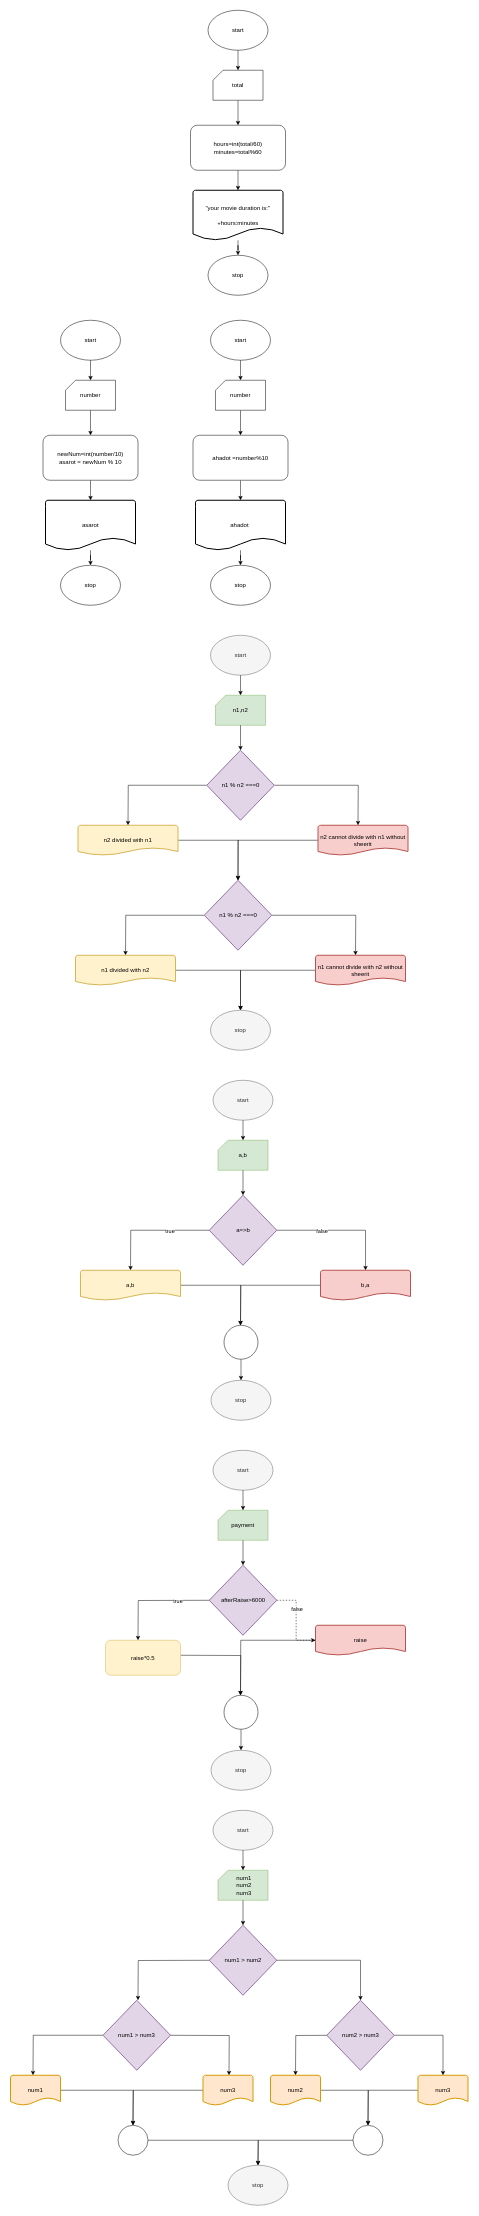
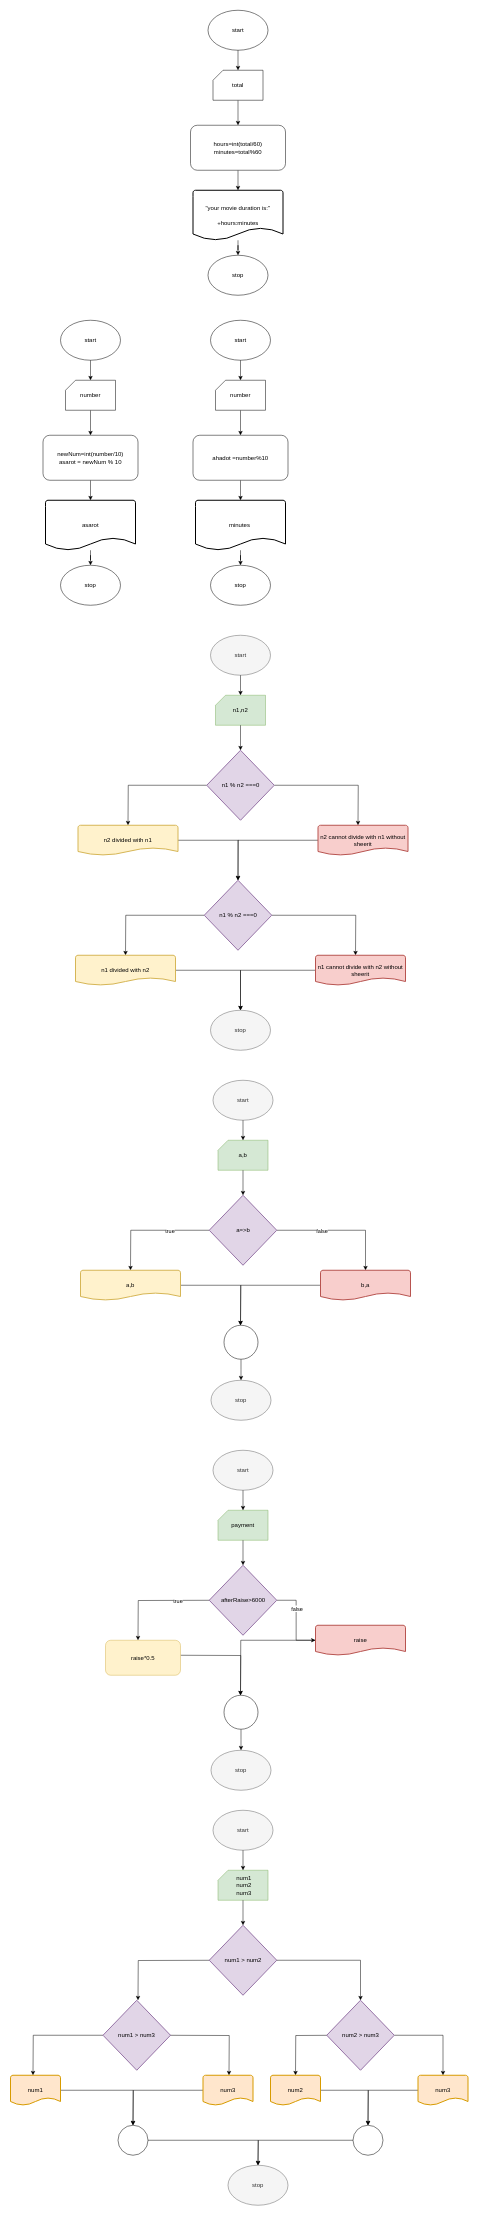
node "ahadot": label "ahadot" -> "minutes"
edge "afterRaise>6000" -> "raise": style dashed -> solid
